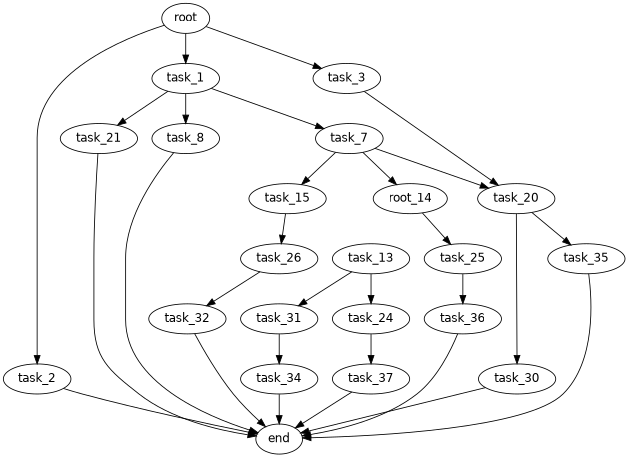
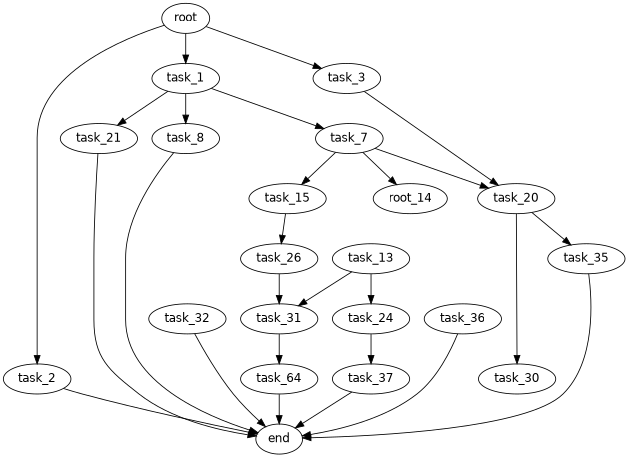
node "task_25": removed
edge "task_26" -> "task_32": now "task_26" -> "task_31"
node "task_34": label "task_34" -> "task_64"
edge "task_30" -> "end": removed
